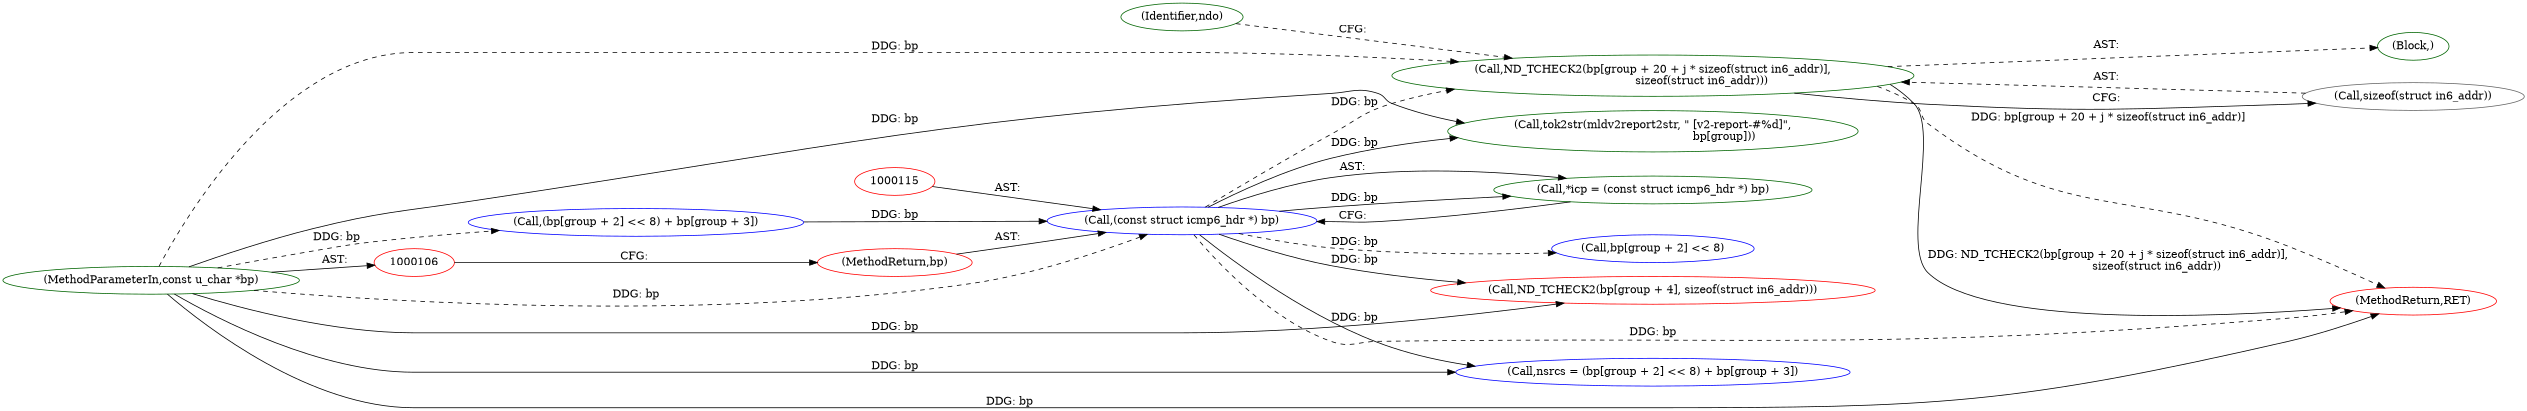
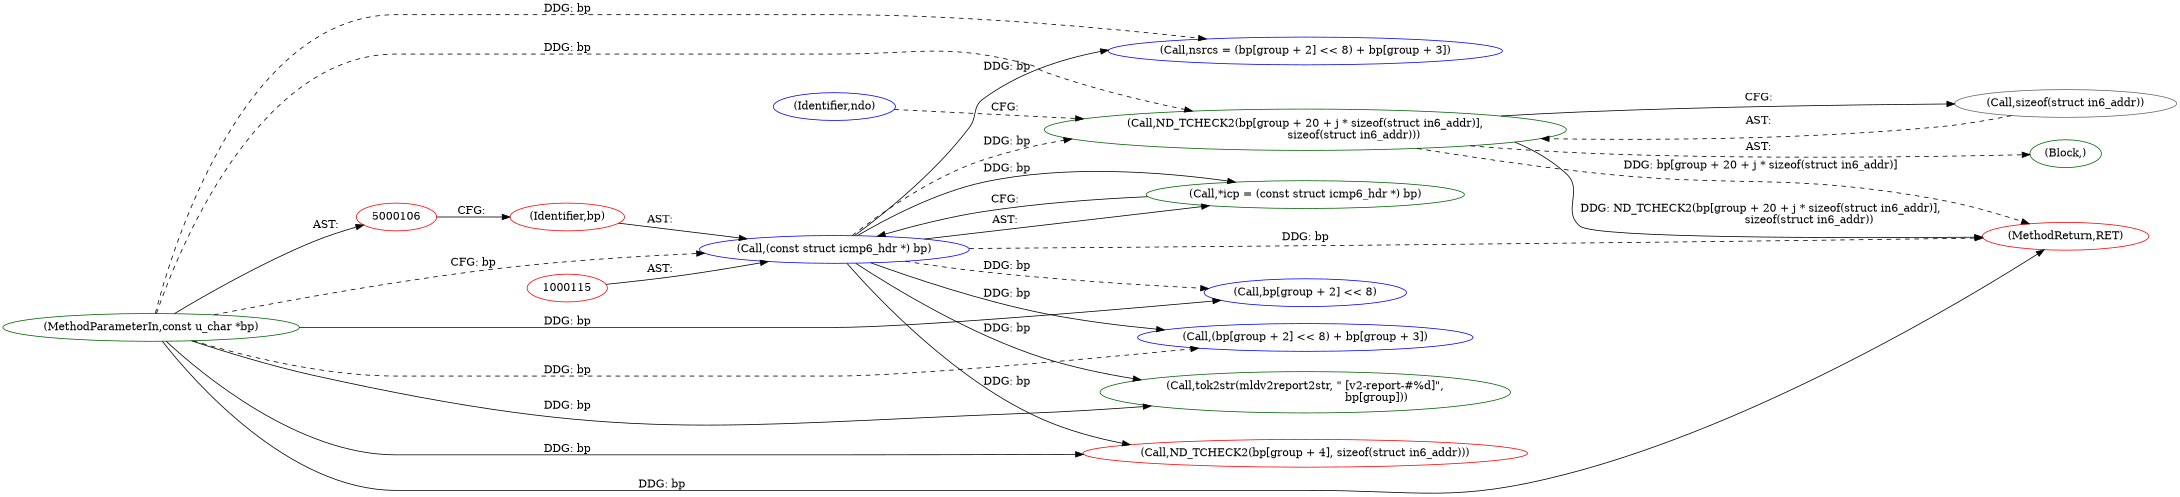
node "(Identifier,ndo)": color darkgreen -> blue
edge "(Call,(bp[group + 2] << 8) + bp[group + 3])" -> "(Call,(const struct icmp6_hdr *) bp)": reversed
node "1000106": label "1000106" -> "5000106"
node "(MethodReturn,bp)": label "(MethodReturn,bp)" -> "(Identifier,bp)"
edge "(MethodParameterIn,const u_char *bp)" -> "(Call,(const struct icmp6_hdr *) bp)": label "DDG: bp" -> "CFG: bp"
edge "(MethodParameterIn,const u_char *bp)" -> "(Call,bp[group + 2] << 8)": added, label "DDG: bp"
edge "(MethodParameterIn,const u_char *bp)" -> "(Call,nsrcs = (bp[group + 2] << 8) + bp[group + 3])": style solid -> dashed
